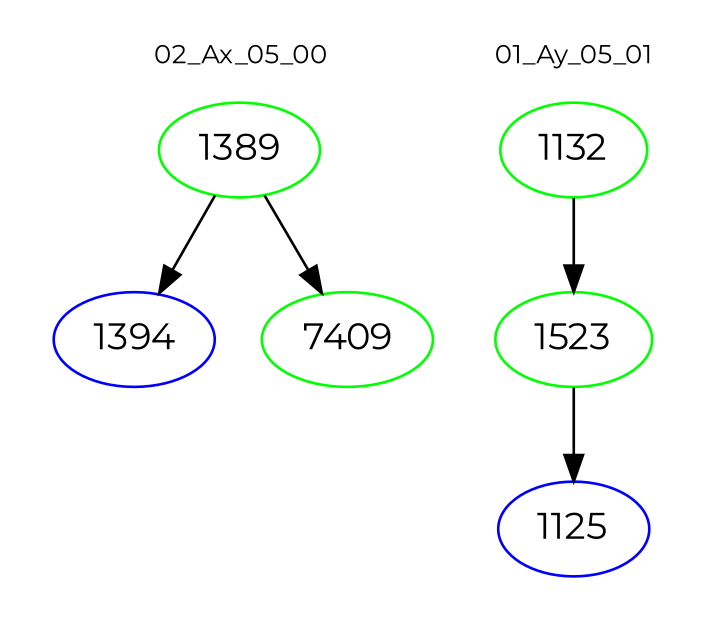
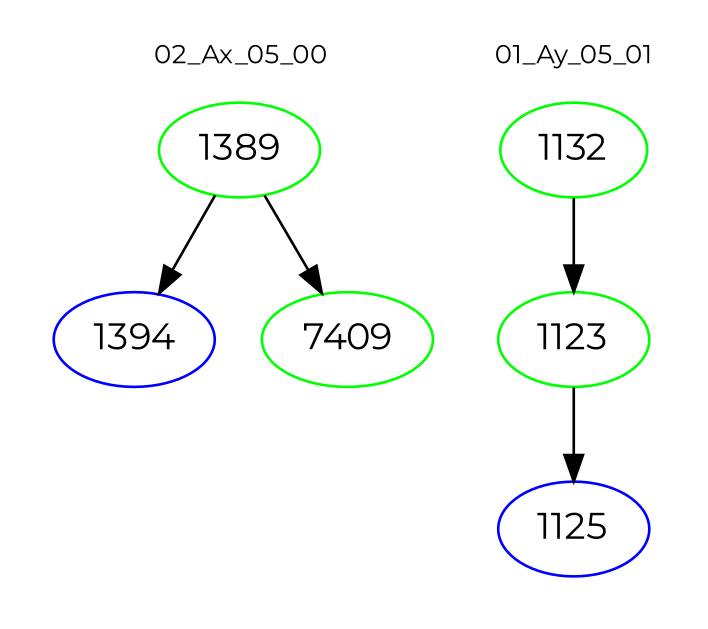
node "1523": label "1523" -> "1123"
